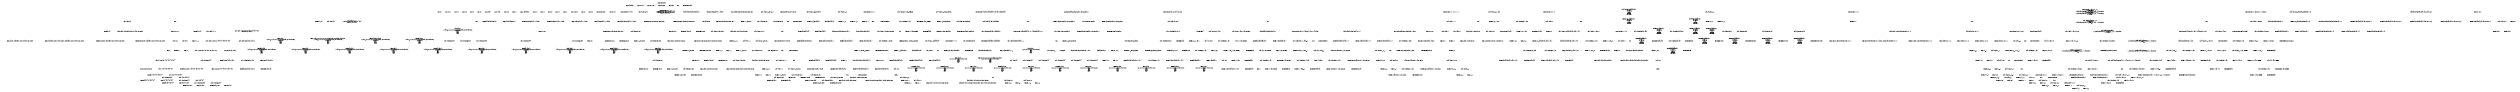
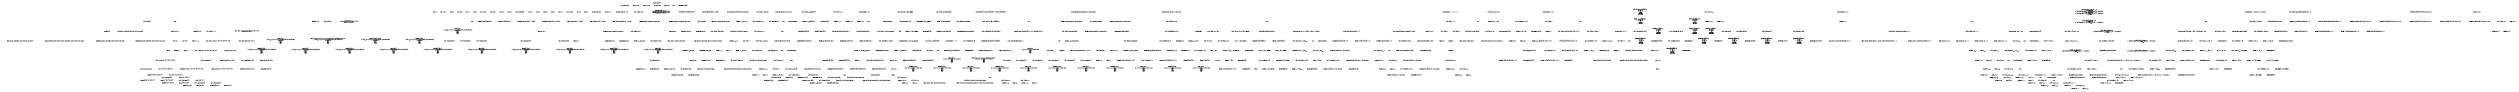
node "(IDENTIFIER,hapd,hostapd_check_acl(hapd, addr, 0))": removed
